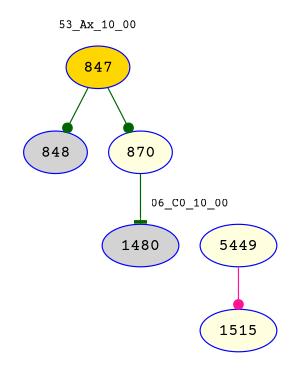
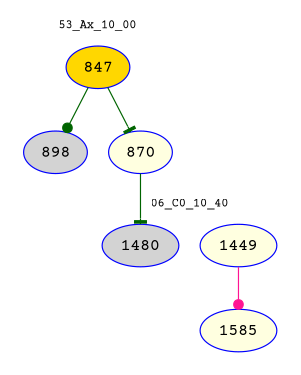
edge "847" -> "870": arrowhead dot -> tee
node "848": label "848" -> "898"
cluster "06_C0_10_00": label "06_C0_10_00" -> "06_C0_10_40"
node "5449": label "5449" -> "1449"
node "1515": label "1515" -> "1585"
